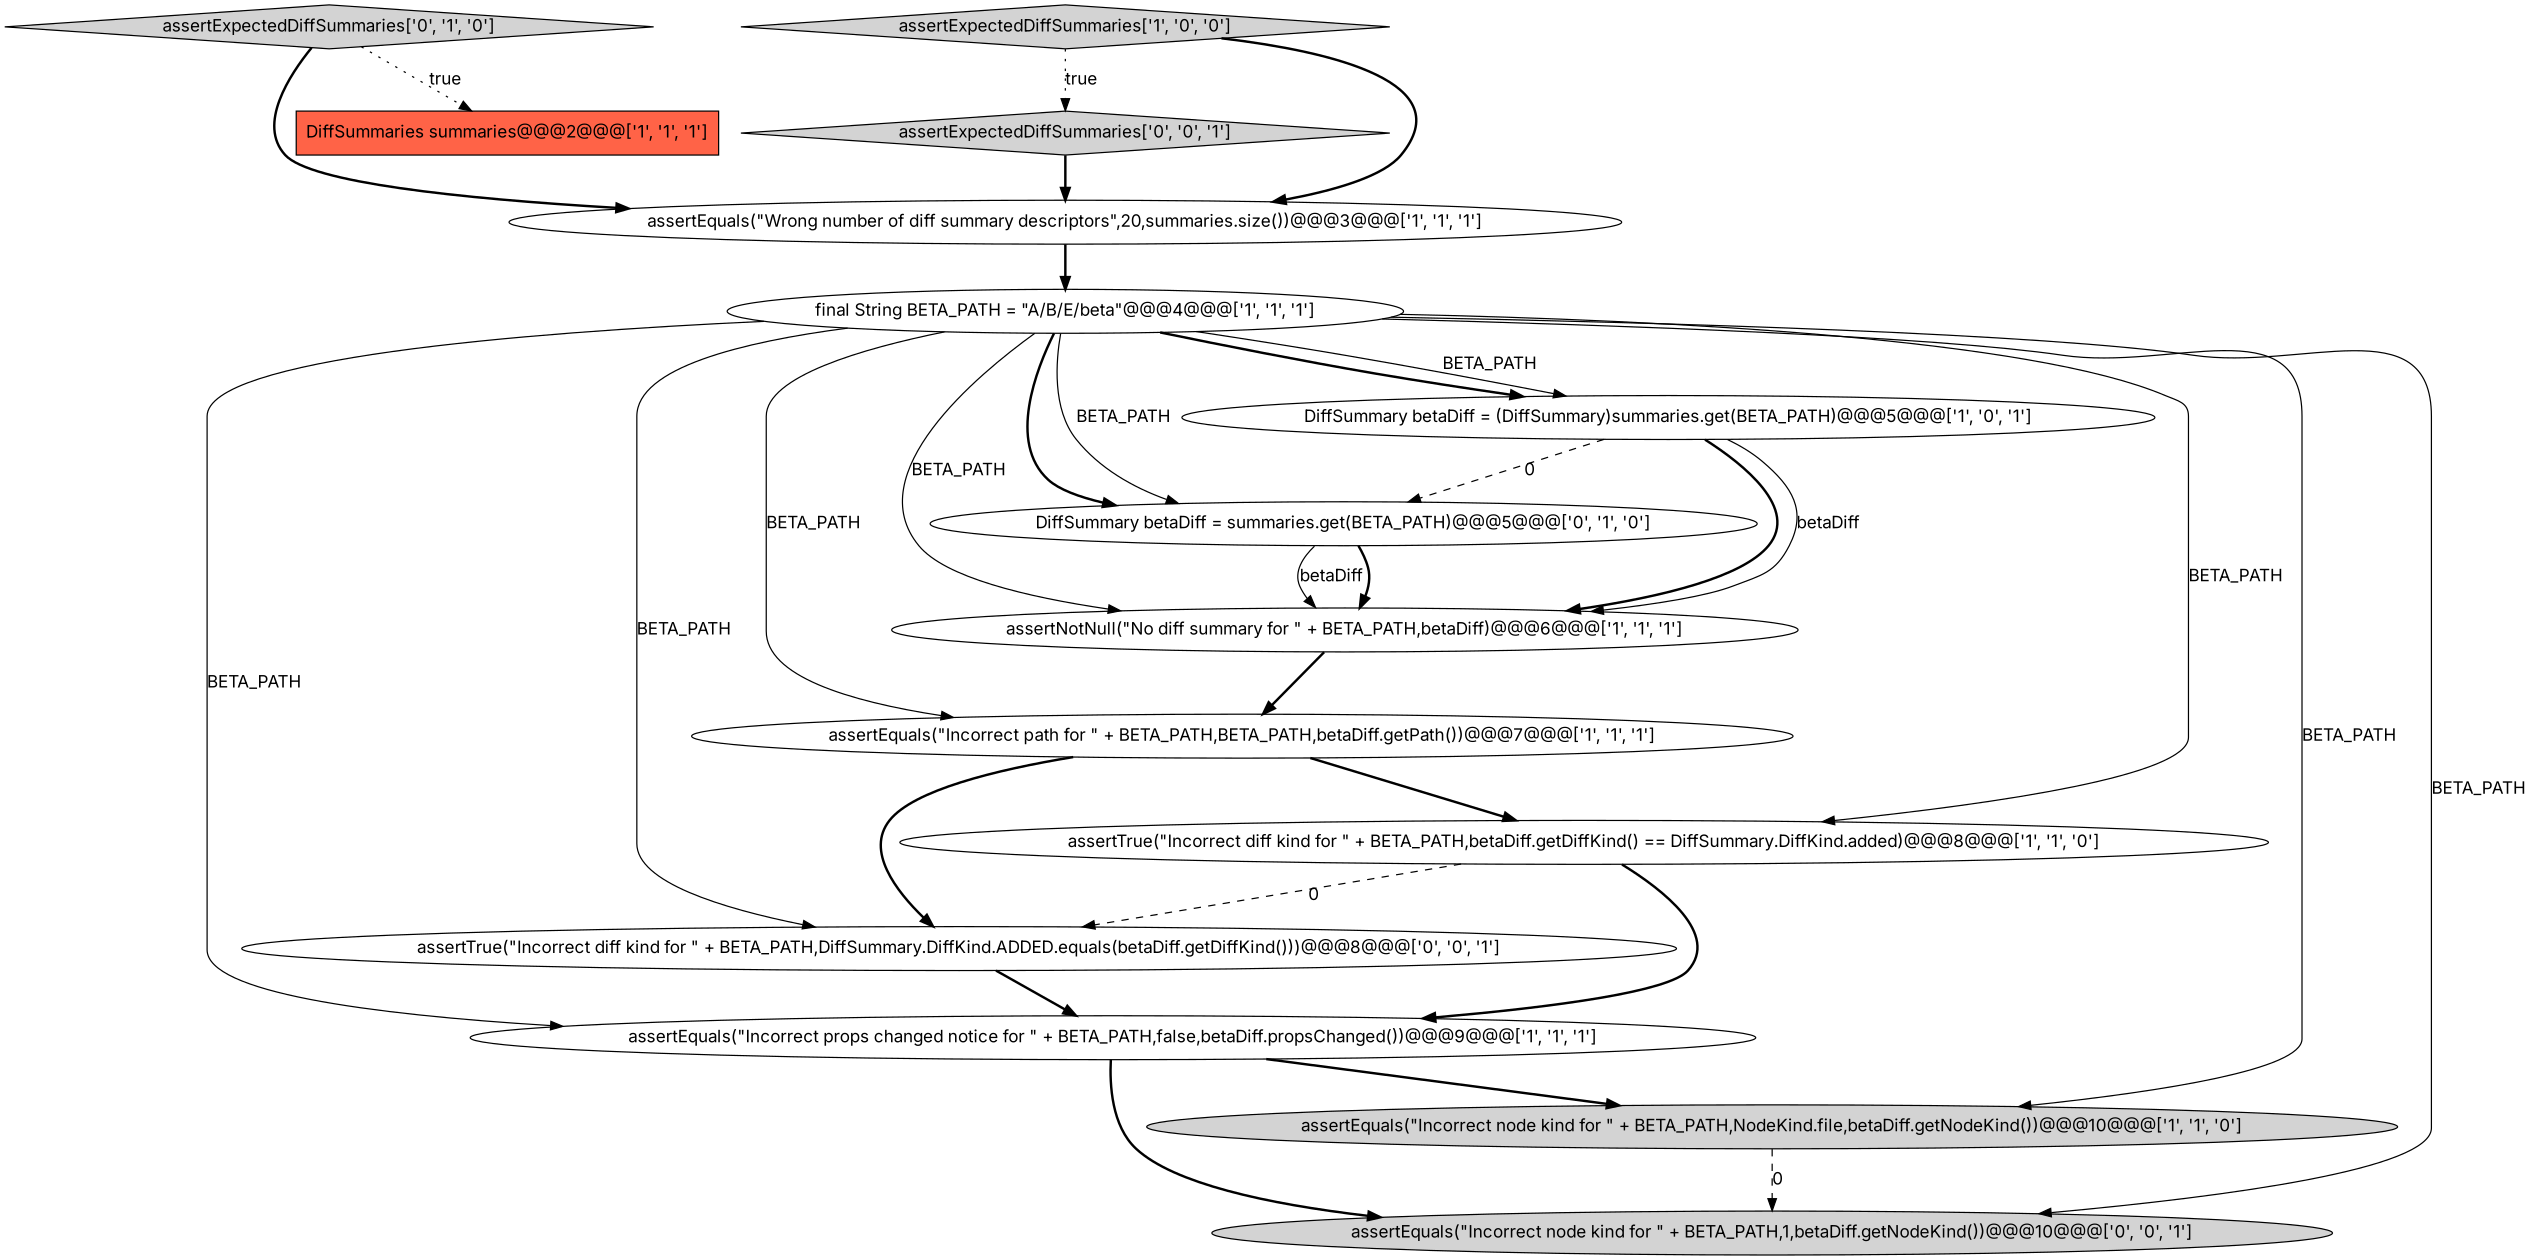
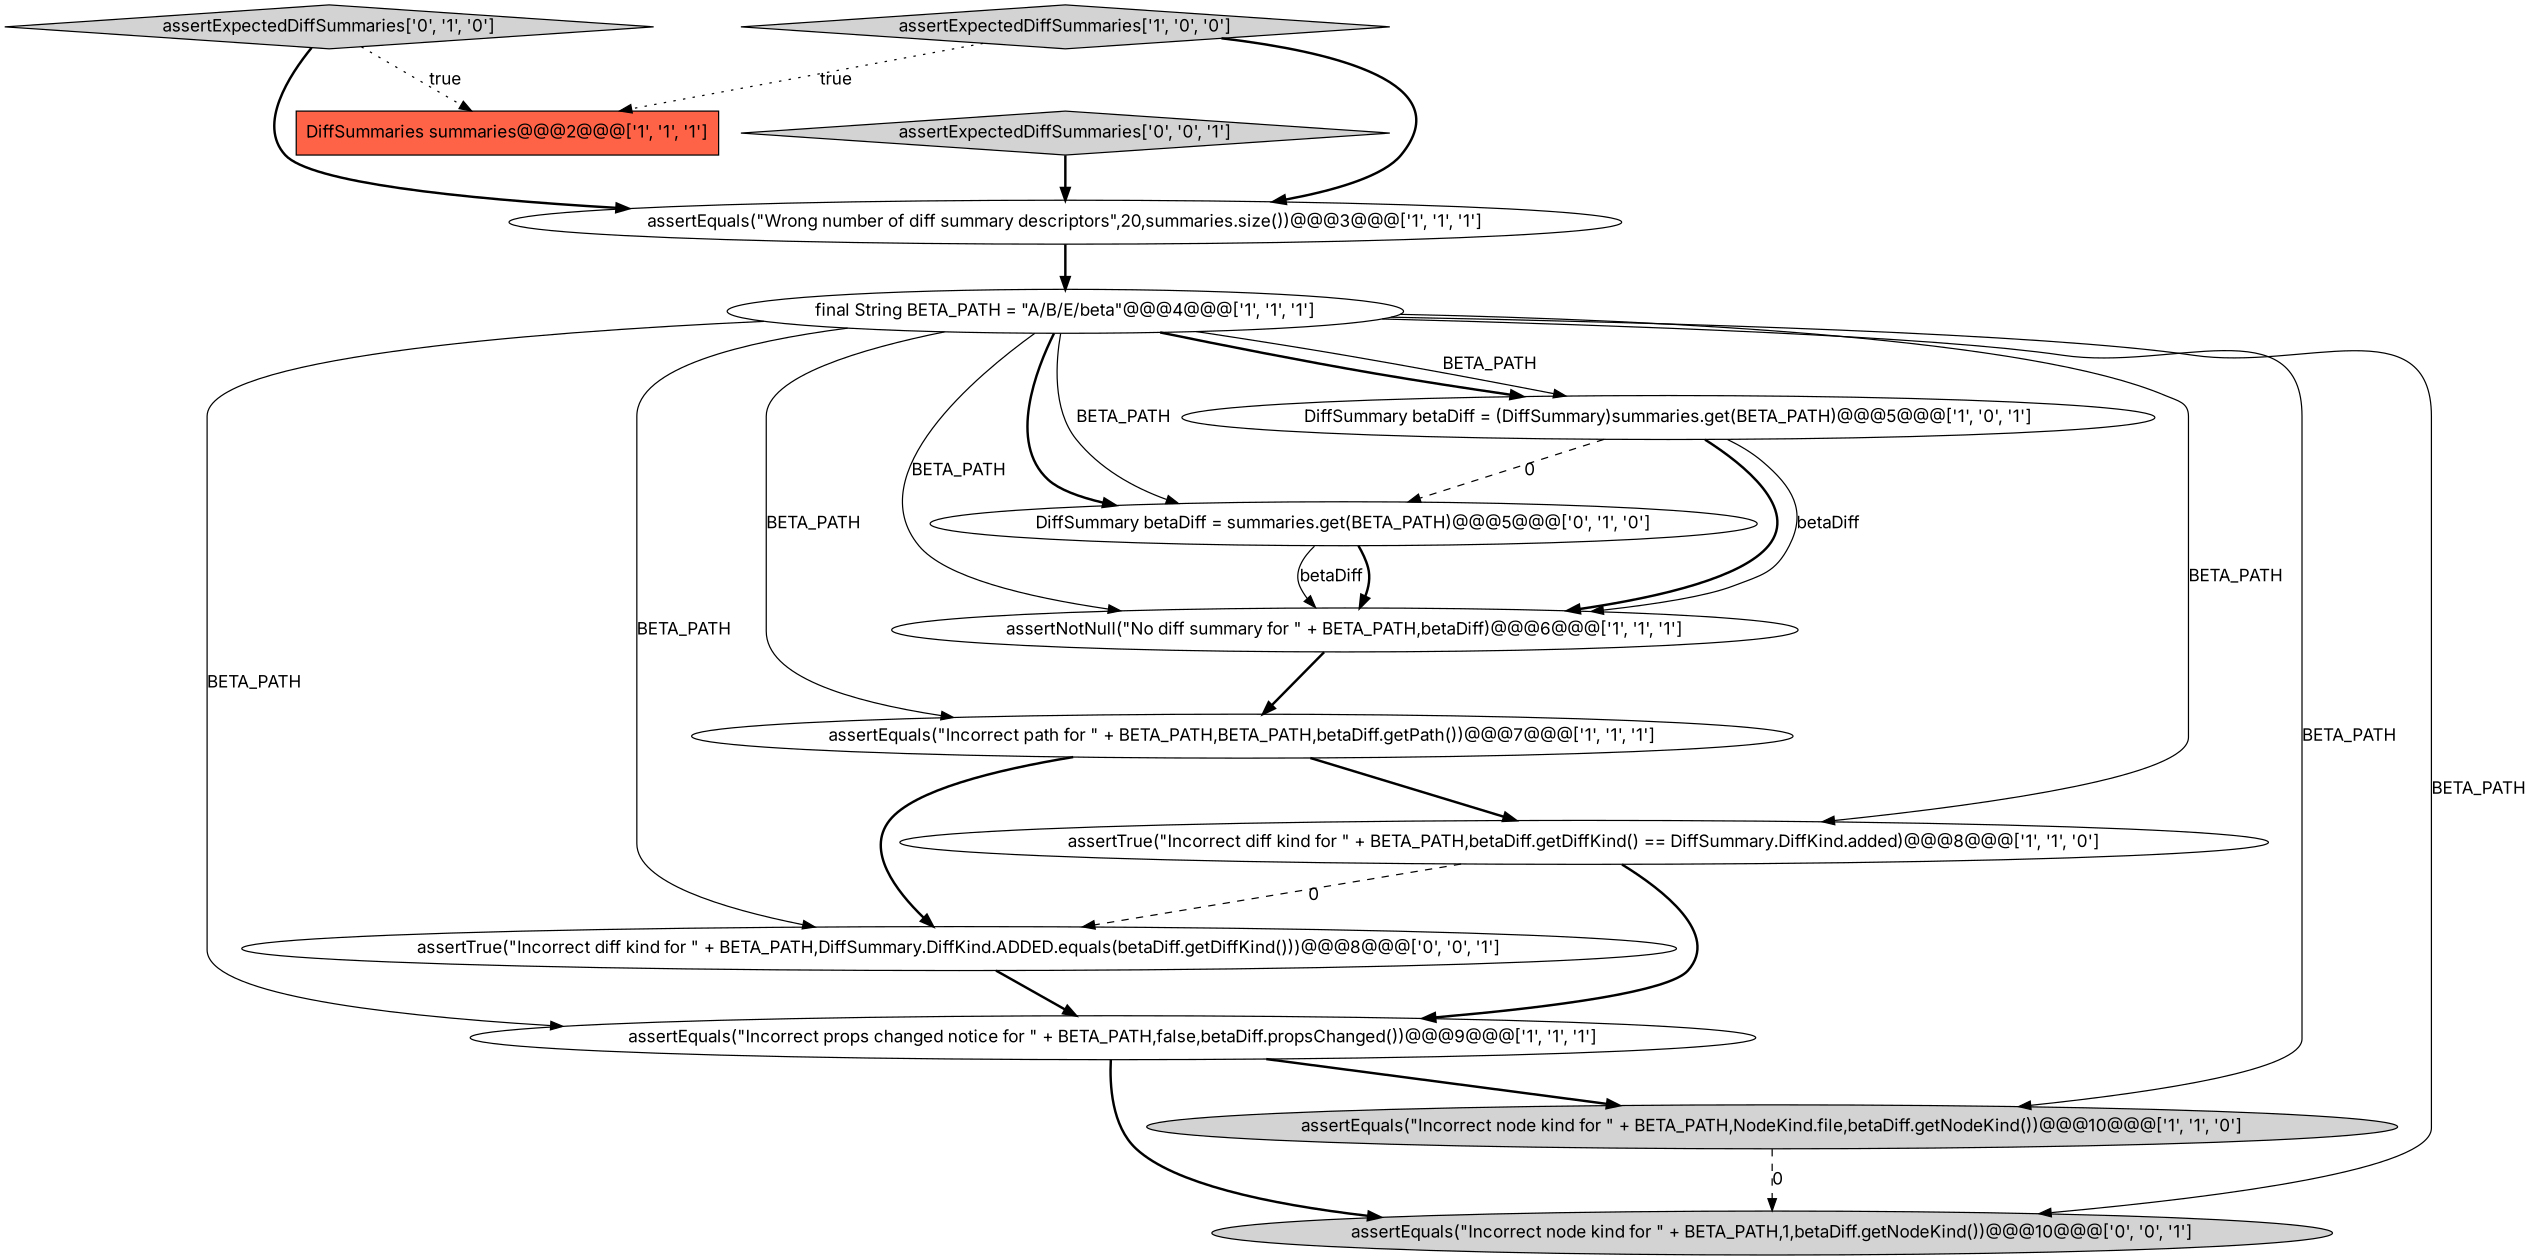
edge "assertExpectedDiffSummaries['1', '0', '0']" -> "assertExpectedDiffSummaries['0', '0', '1']": now "assertExpectedDiffSummaries['1', '0', '0']" -> "DiffSummaries summaries@@@2@@@['1', '1', '1']"
